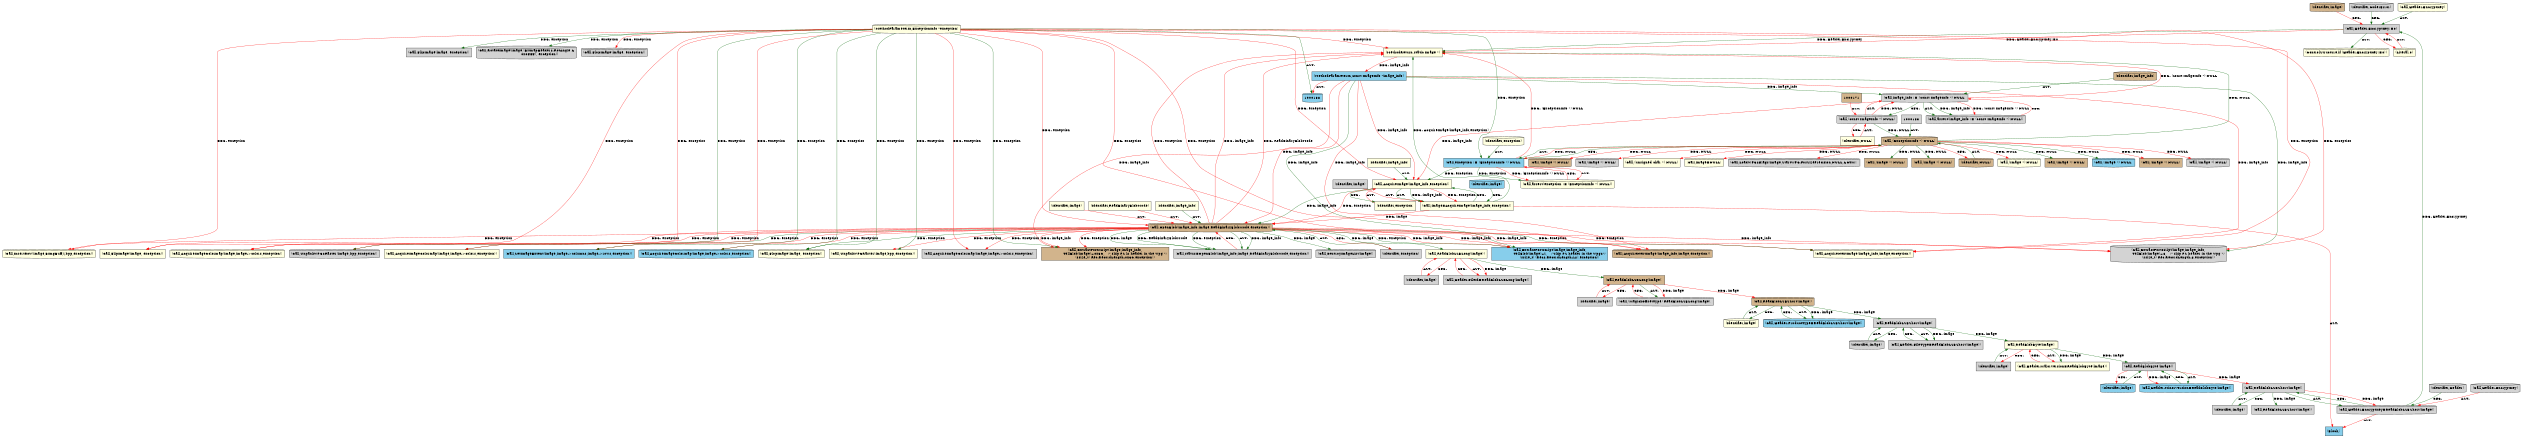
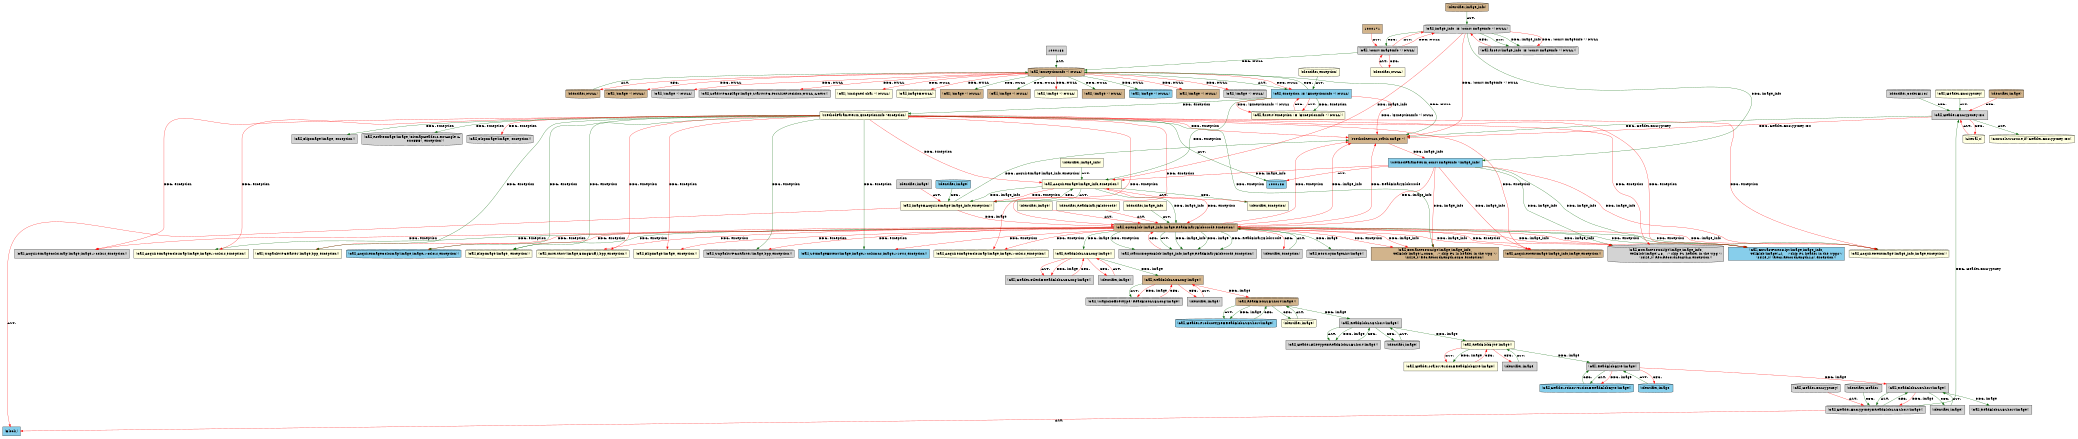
edge "(MethodParameterIn,ExceptionInfo *exception)" -> "(Call,exception != (ExceptionInfo *) NULL)": reversed
node "(MethodReturn,static Image *)": fillcolor lightyellow -> tan
edge "(MethodParameterIn,const ImageInfo *image_info)" -> "(Call,image_info != (const ImageInfo *) NULL)": reversed
